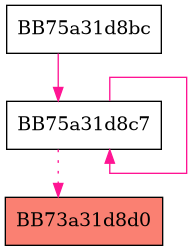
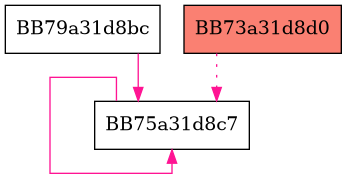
node "BB75a31d8bc": label "BB75a31d8bc" -> "BB79a31d8bc"
edge "BB75a31d8c7" -> "BB73a31d8d0": reversed
